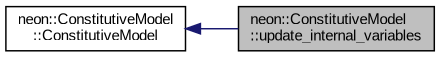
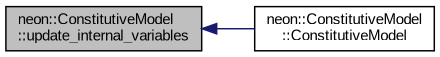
edge "neon::ConstitutiveModel ::update_internal_variables" -> "neon::ConstitutiveModel ::ConstitutiveModel": reversed
